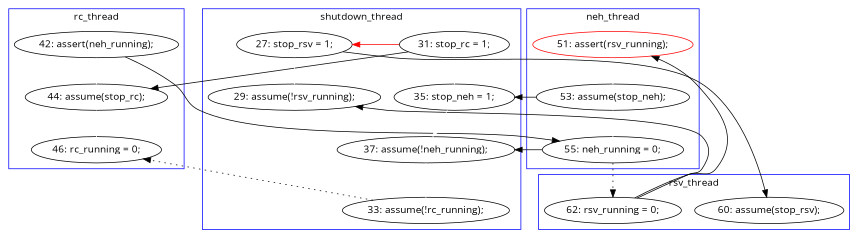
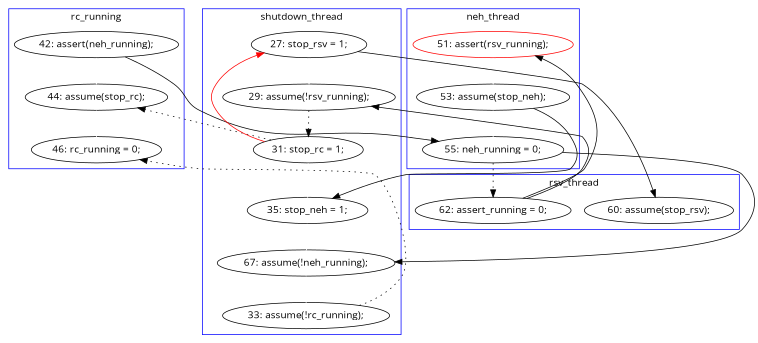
cluster "rc_thread": label "rc_thread" -> "rc_running"
edge "31: stop_rc = 1;" -> "44: assume(stop_rc);": style solid -> dotted
edge "29: assume(!rsv_running);" -> "31: stop_rc = 1;": added
node "37: assume(!neh_running);": label "37: assume(!neh_running);" -> "67: assume(!neh_running);"
node "62: rsv_running = 0;": label "62: rsv_running = 0;" -> "62: assert_running = 0;"
